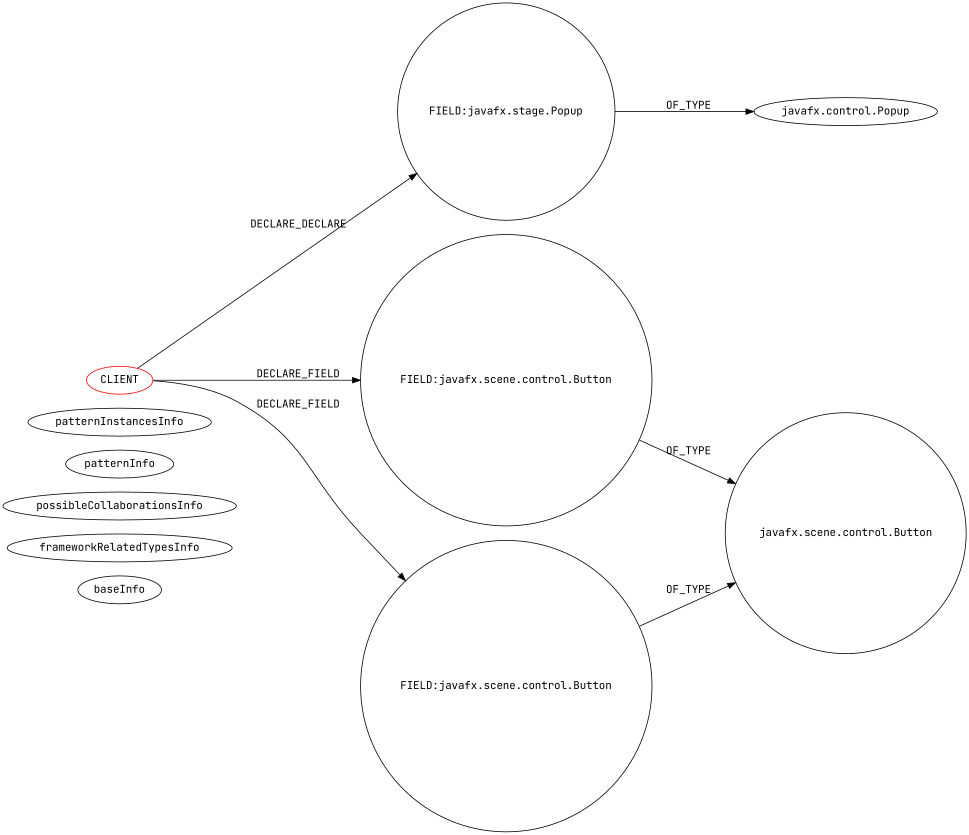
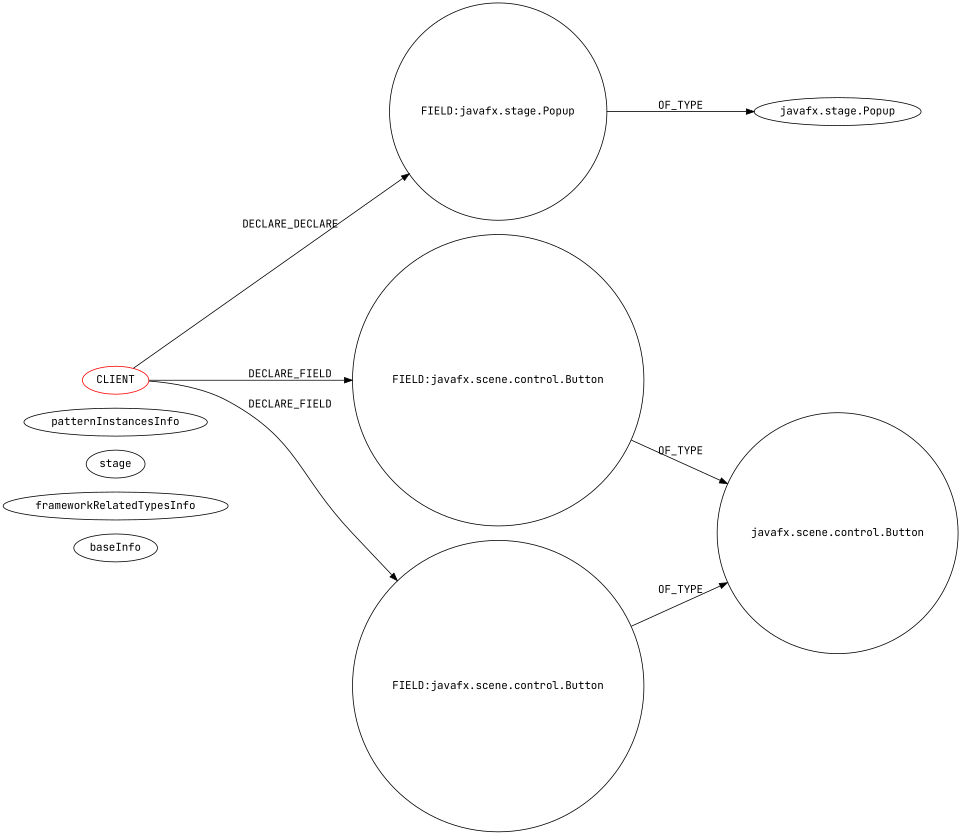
node "javafx.control.Popup": label "javafx.control.Popup" -> "javafx.stage.Popup"
node "patternInfo": label "patternInfo" -> "stage"
node "possibleCollaborationsInfo": removed
